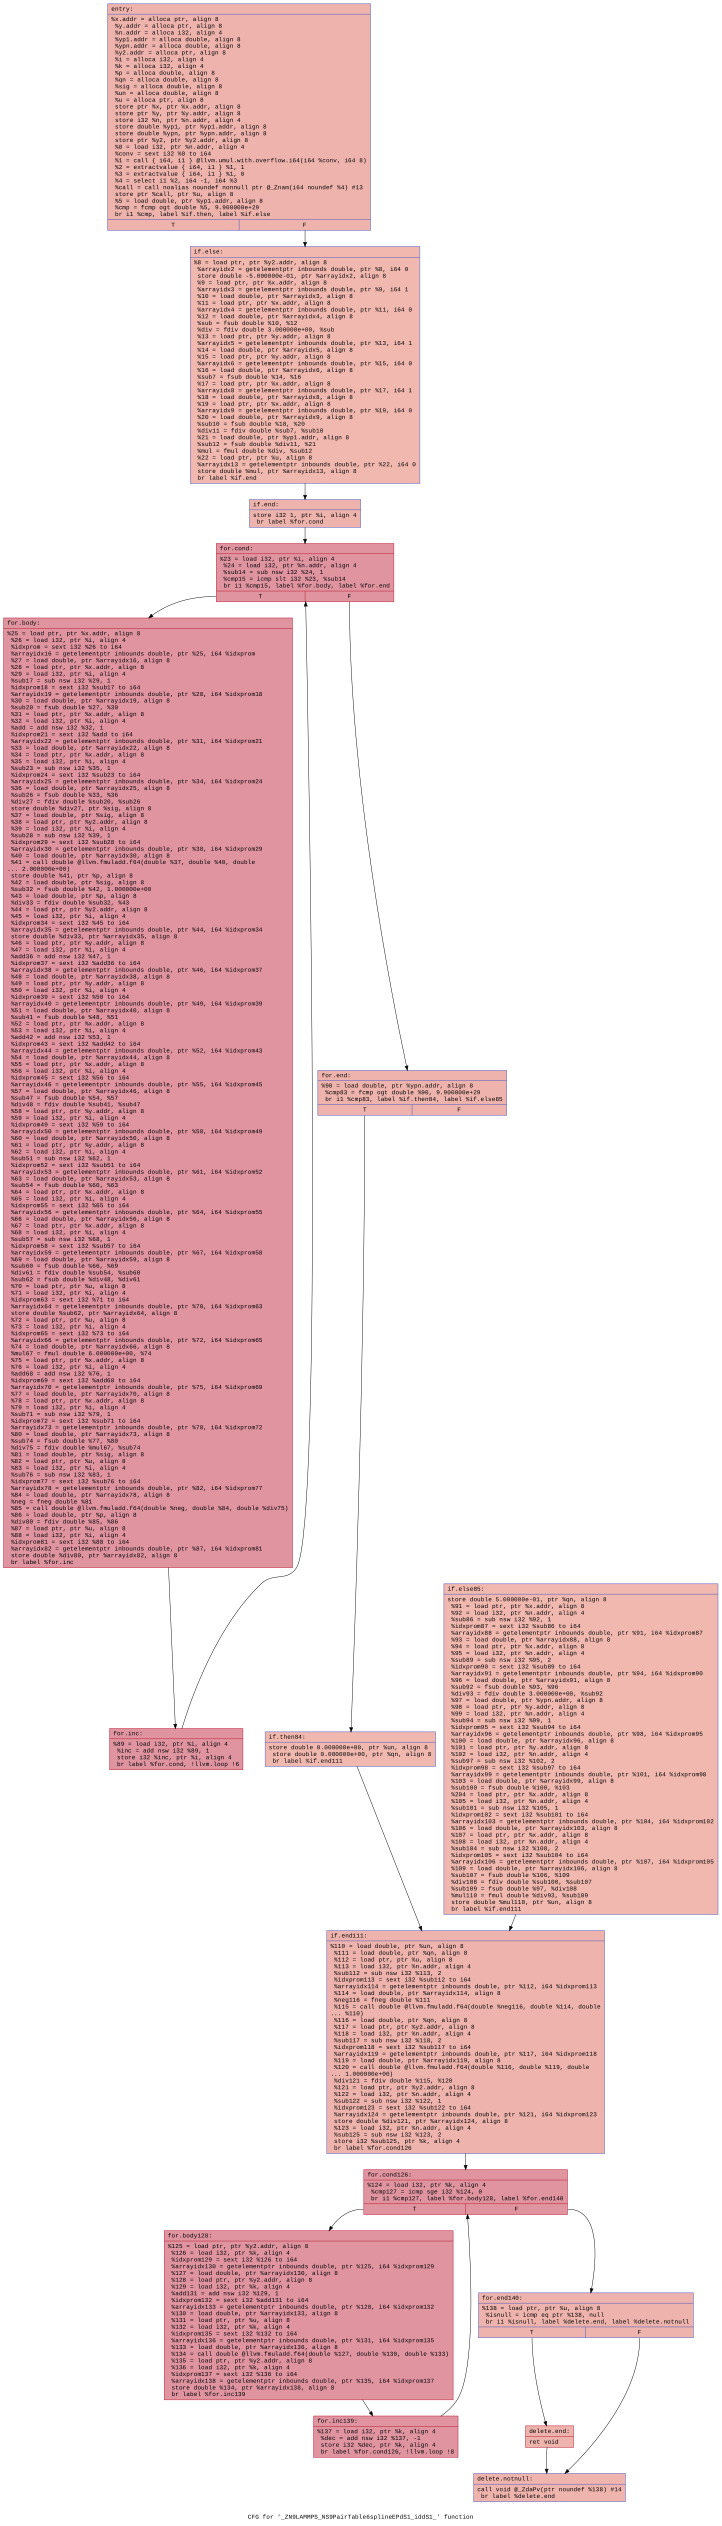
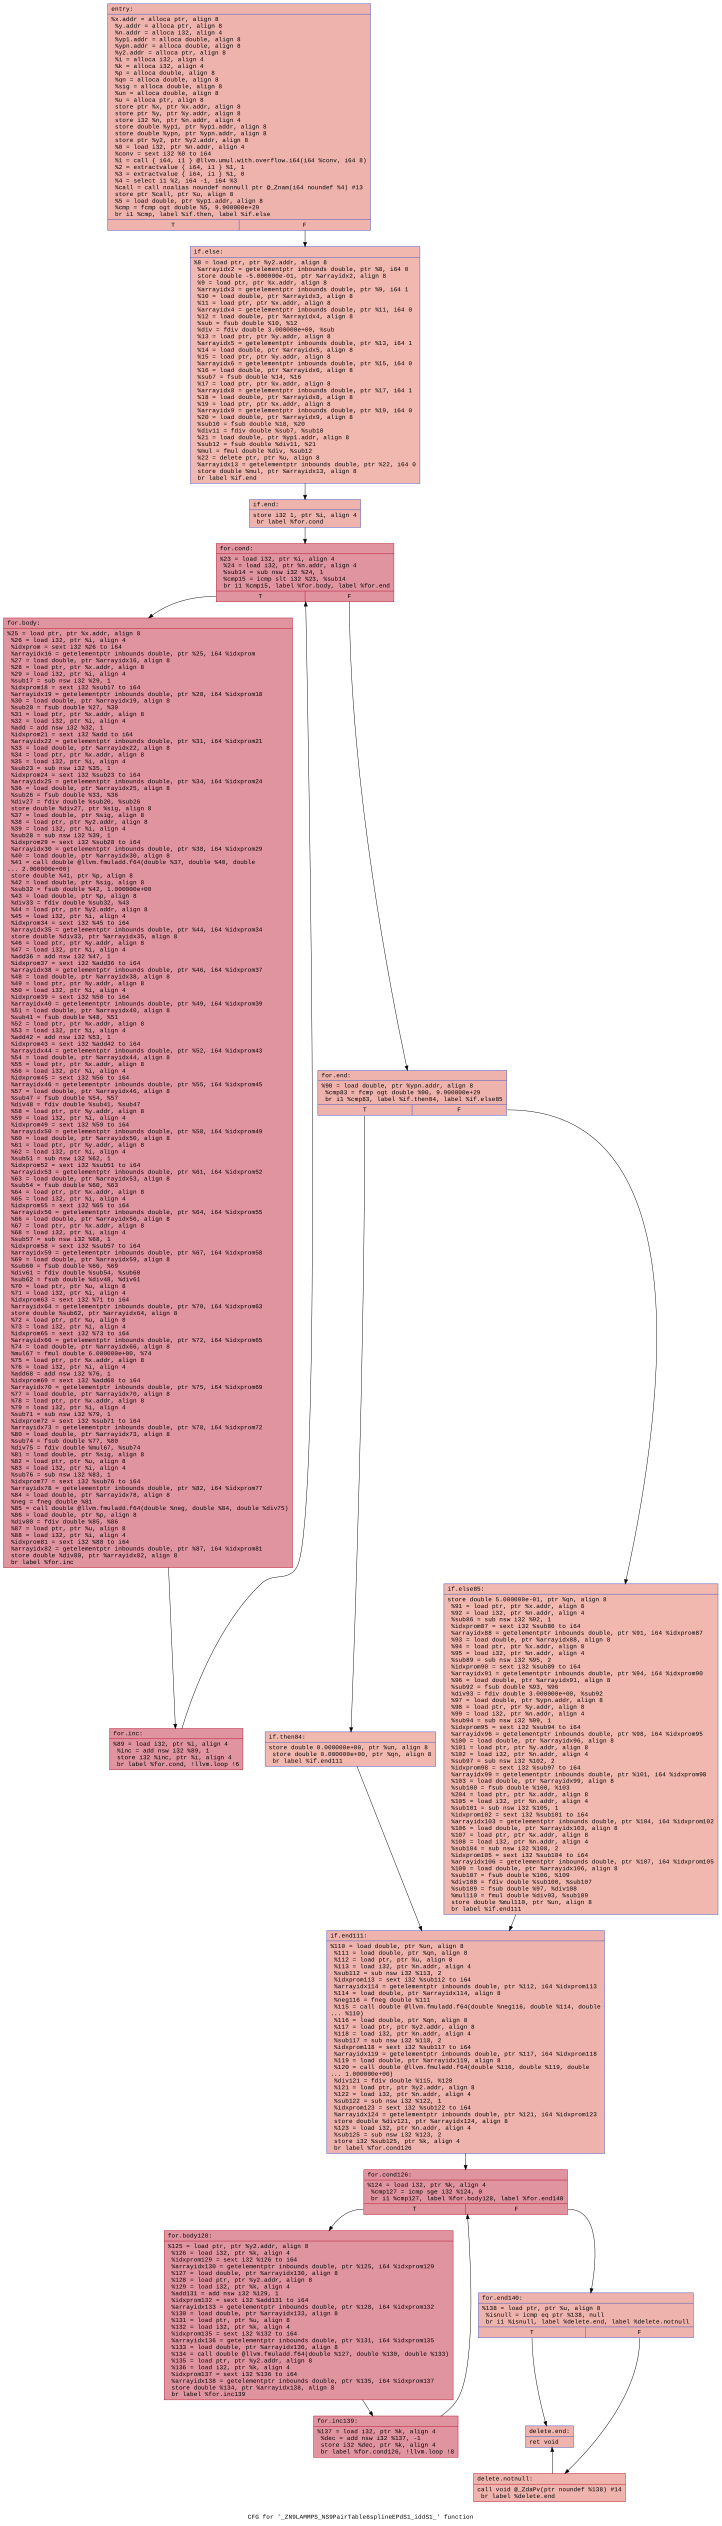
node "if.else:": text "%22 = load ptr, ptr %u, align 8" -> "%22 = delete ptr, ptr %u, align 8"
edge "for.end:" -> "if.else85:": added
node "delete.end:": color #b70d28ff -> #3d50c3ff
edge "delete.end:" -> "delete.notnull:": reversed
node "delete.notnull:": color #3d50c3ff -> #b70d28ff
